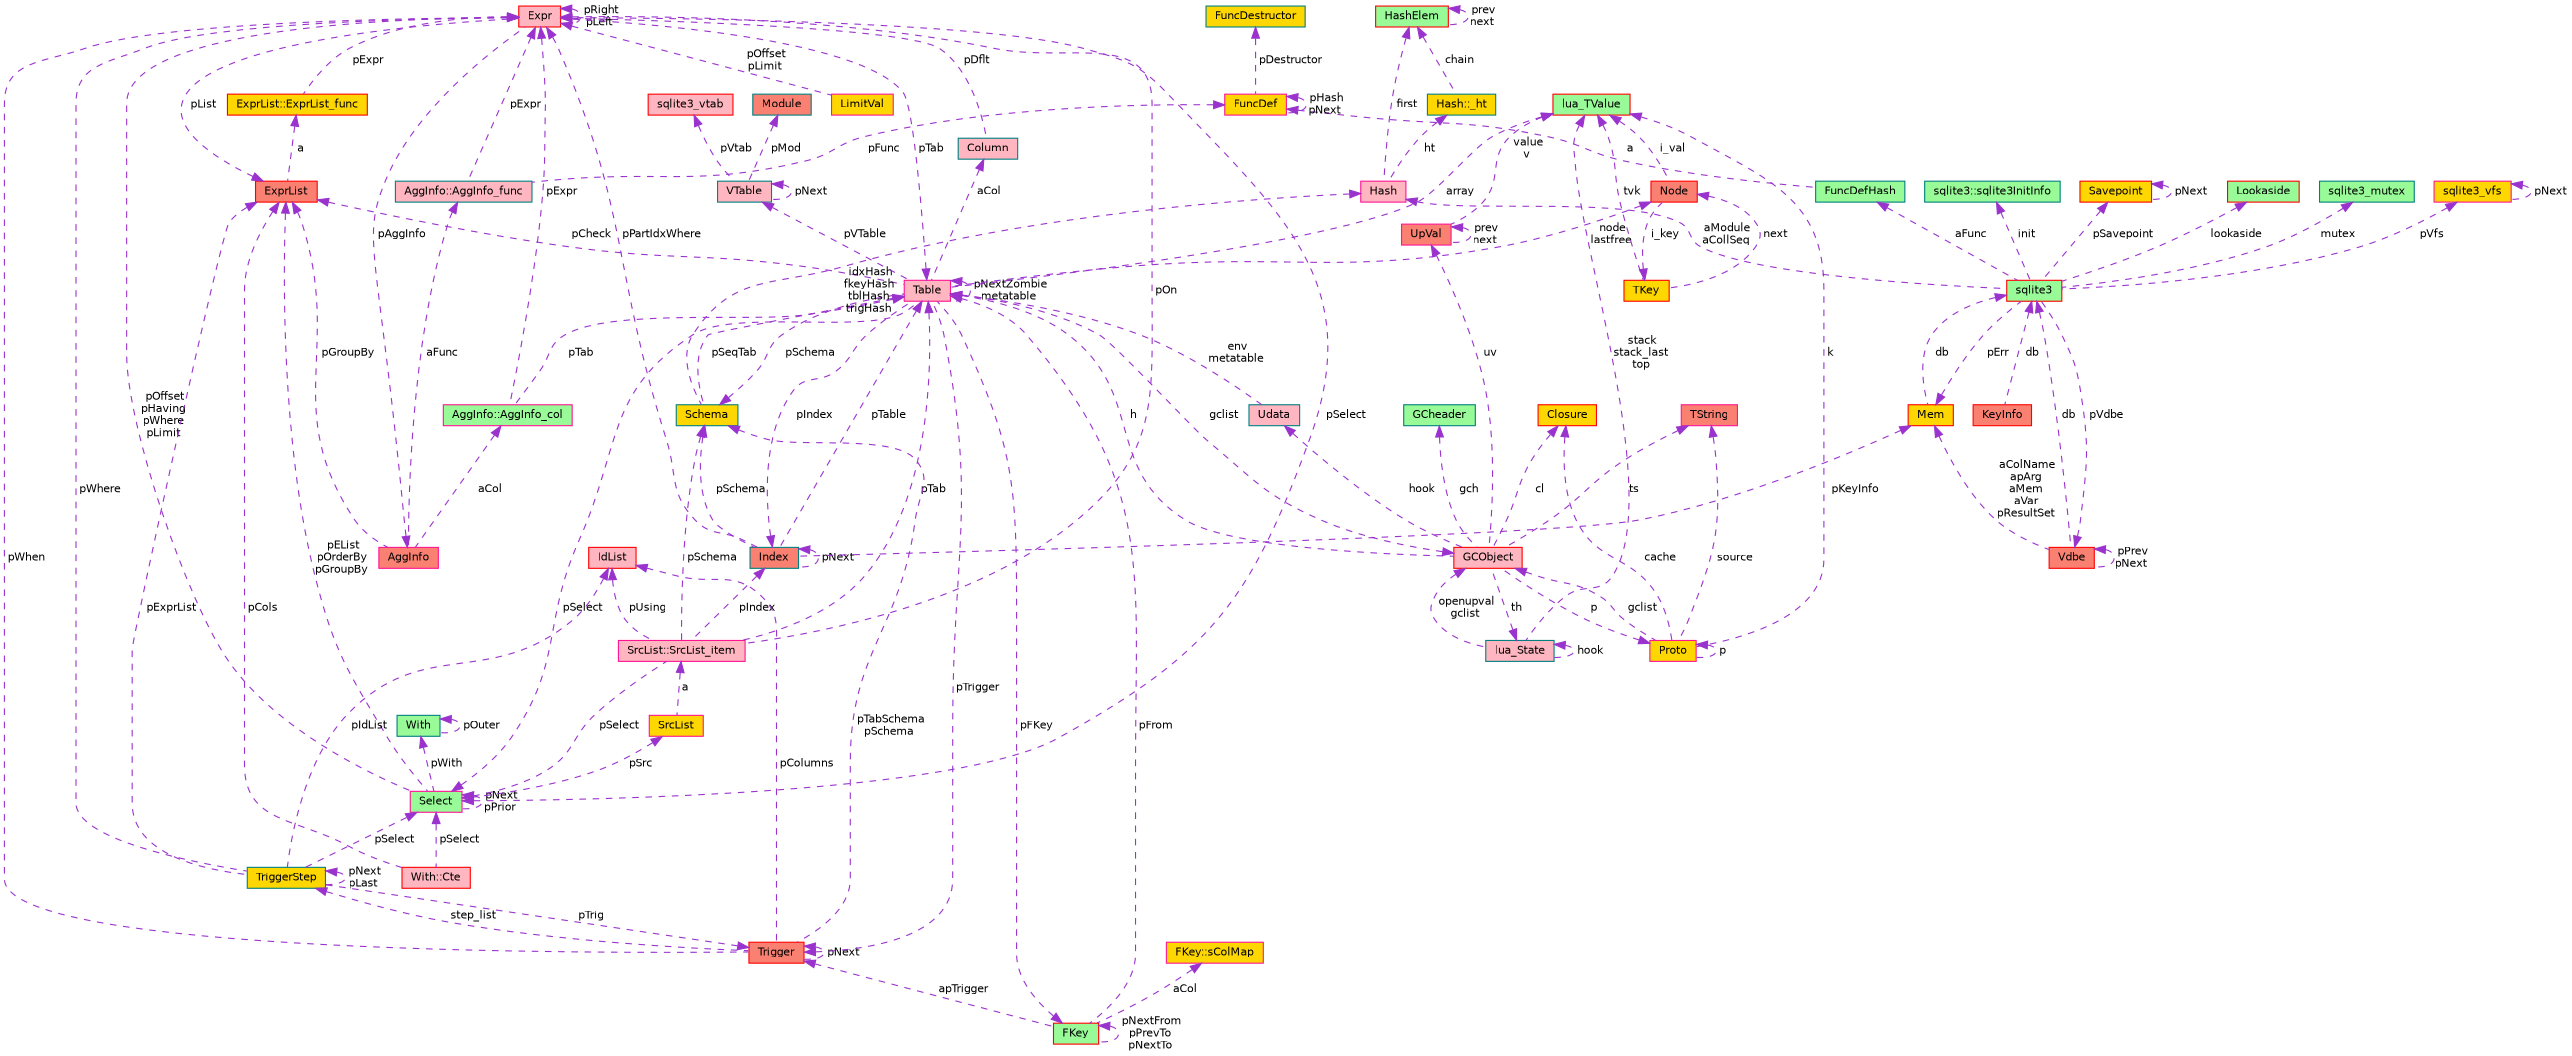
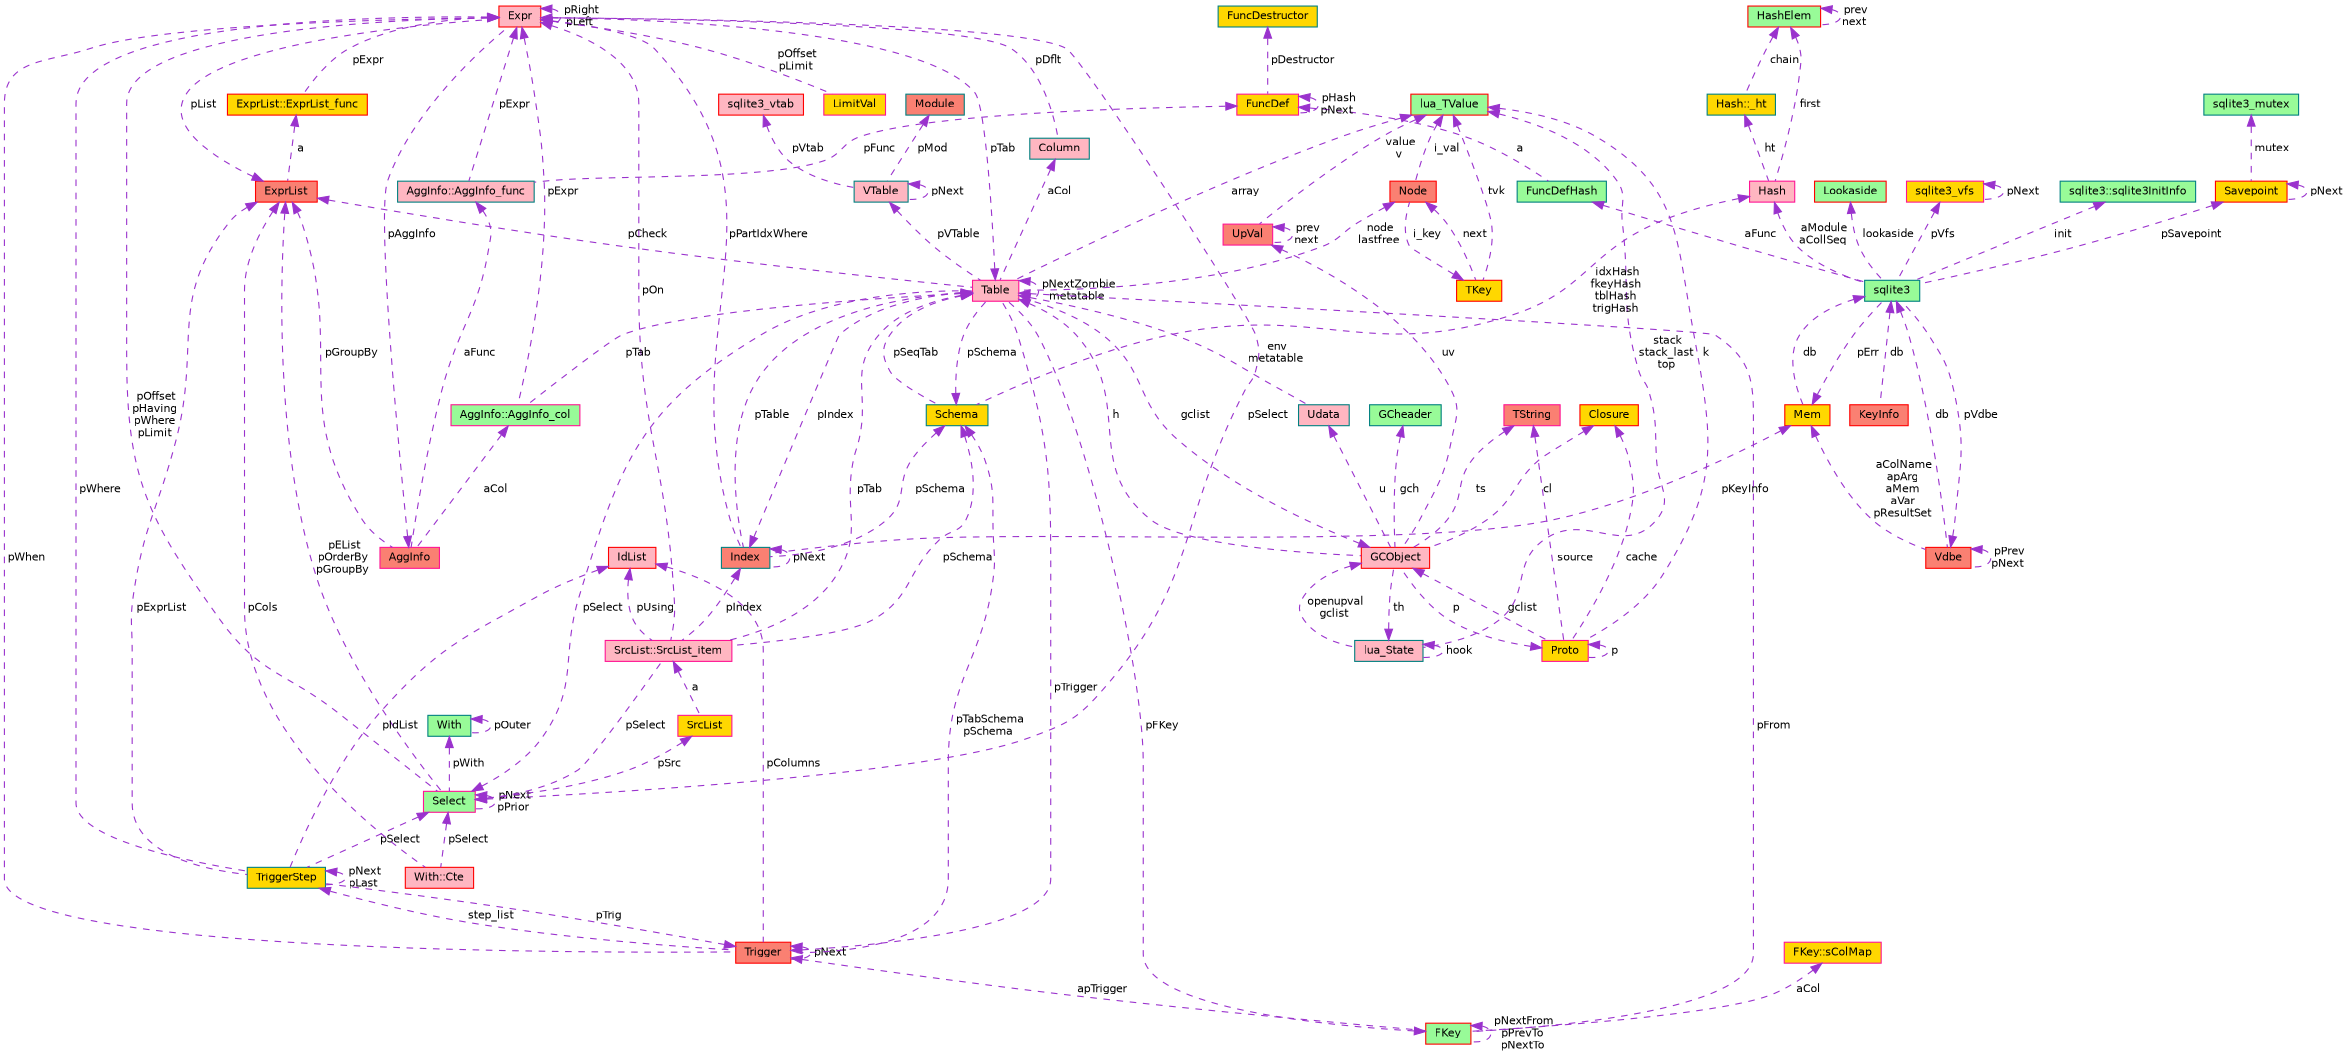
edge "sqlite3" -> "sqlite3_mutex": now "Savepoint" -> "sqlite3_mutex"
node "sqlite3": color red -> teal
edge "GCObject" -> "Udata": label " hook" -> " u"
